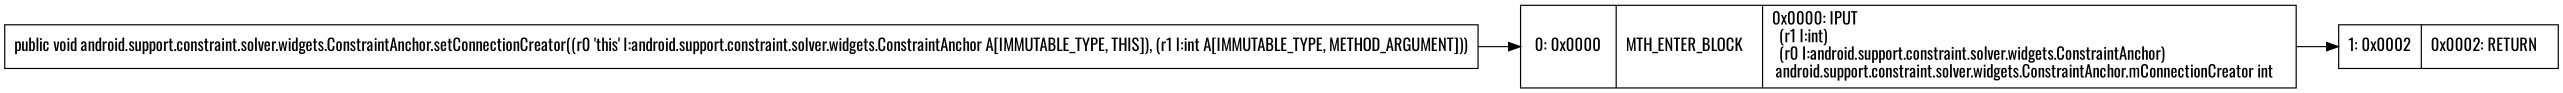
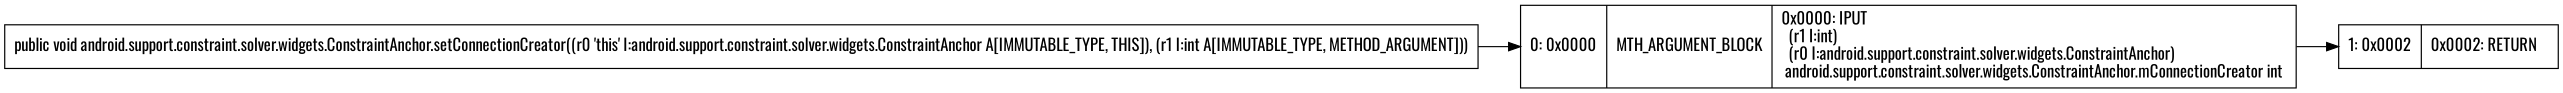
node "0: 0x0000": text "MTH_ENTER_BLOCK" -> "MTH_ARGUMENT_BLOCK"
